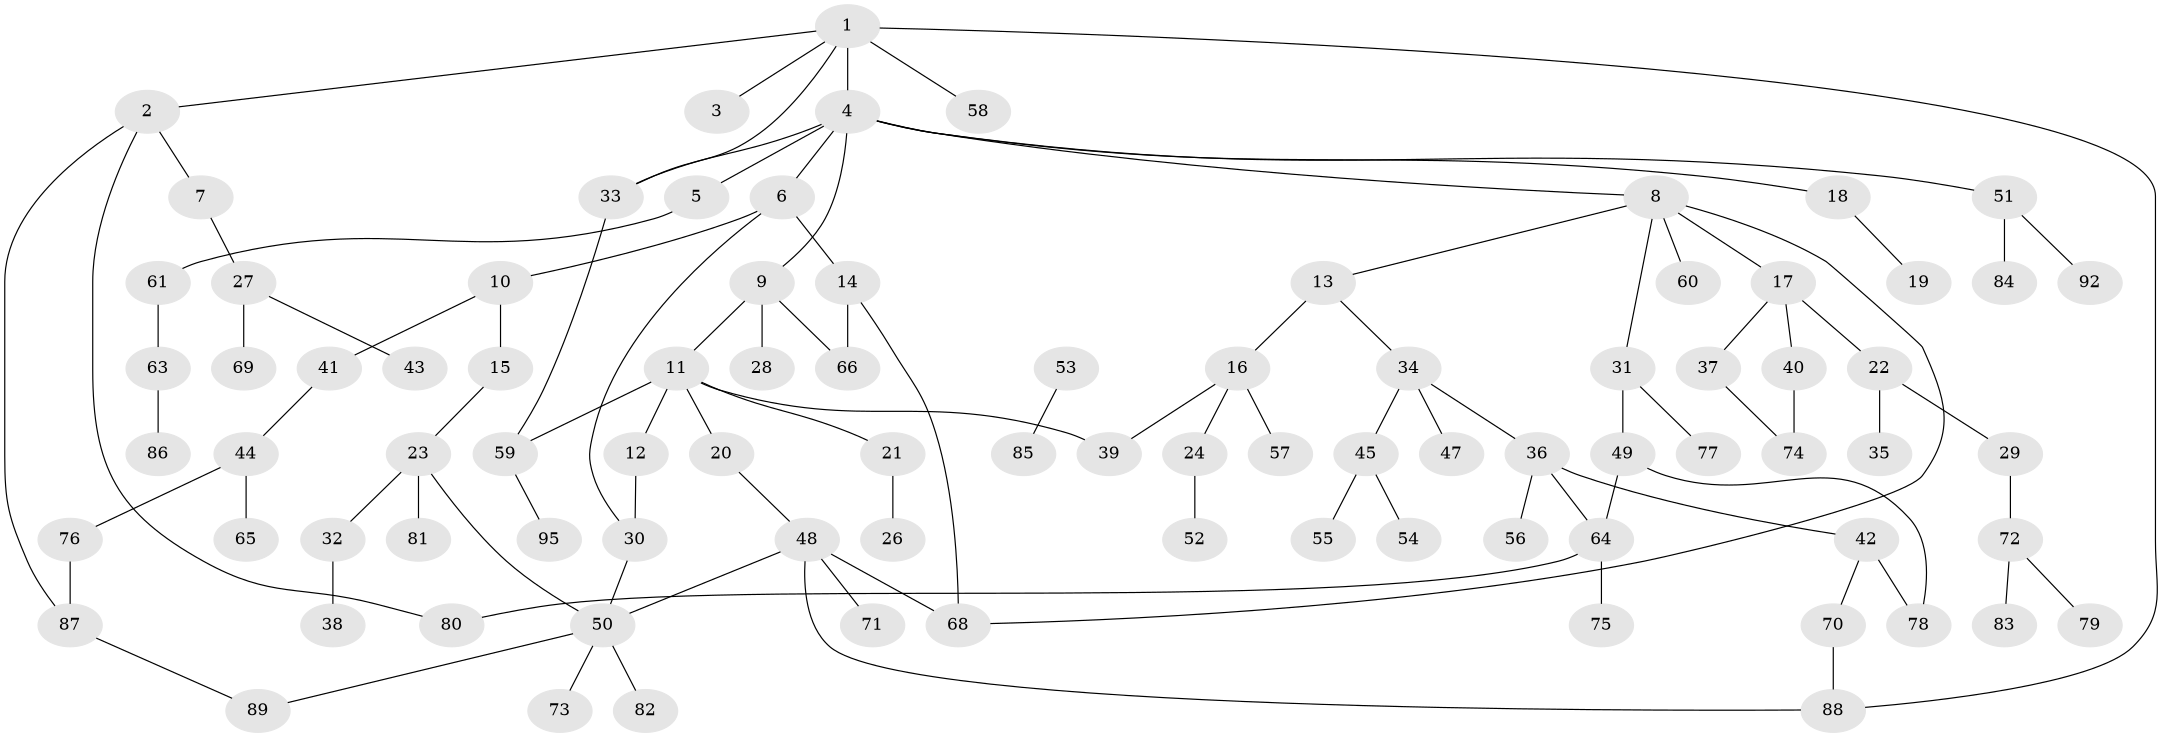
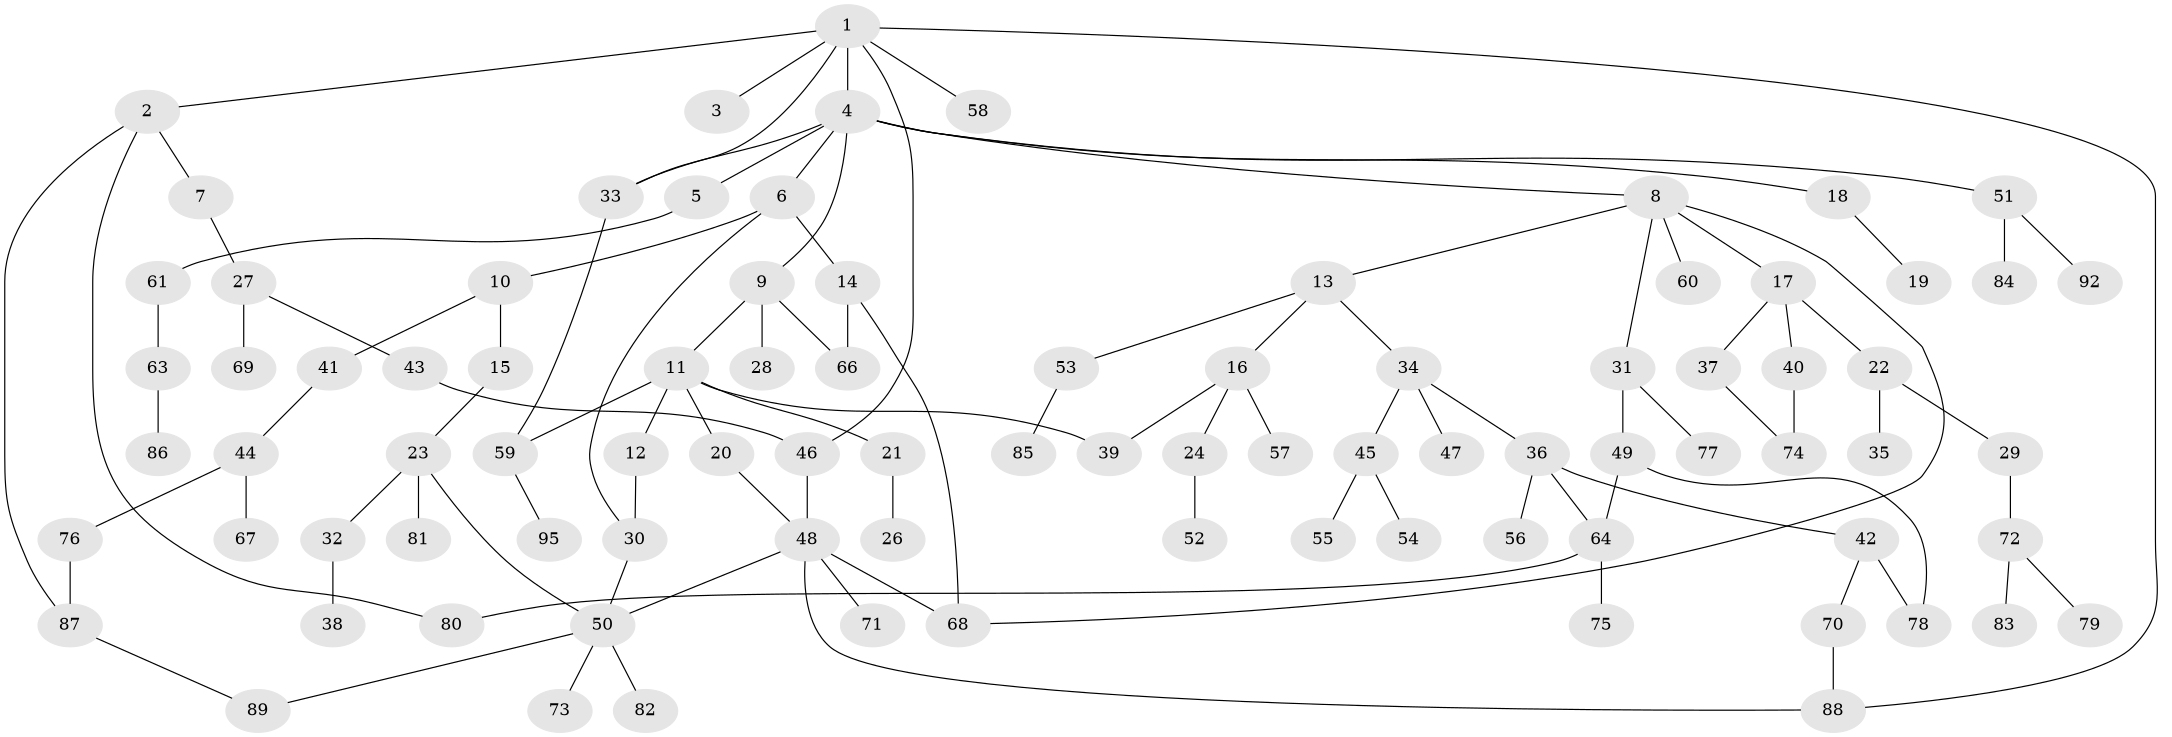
edge "13" -- "53": added
node "46": added
node "65": label "65" -> "67"
